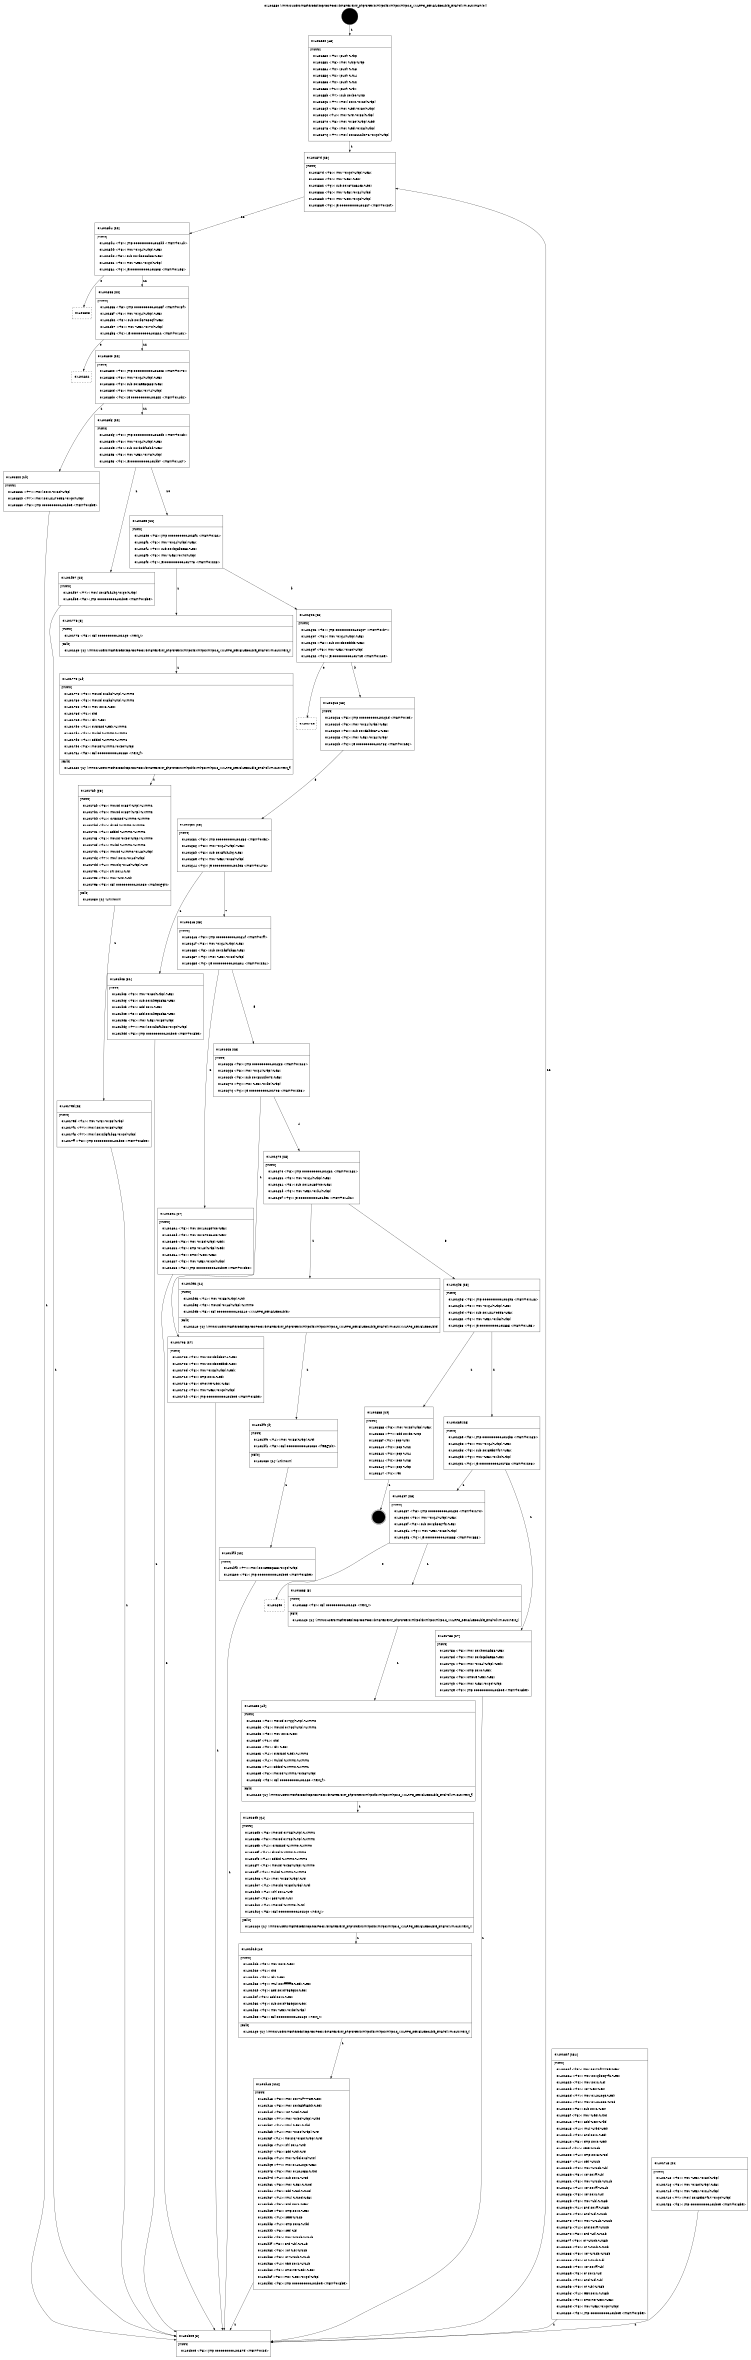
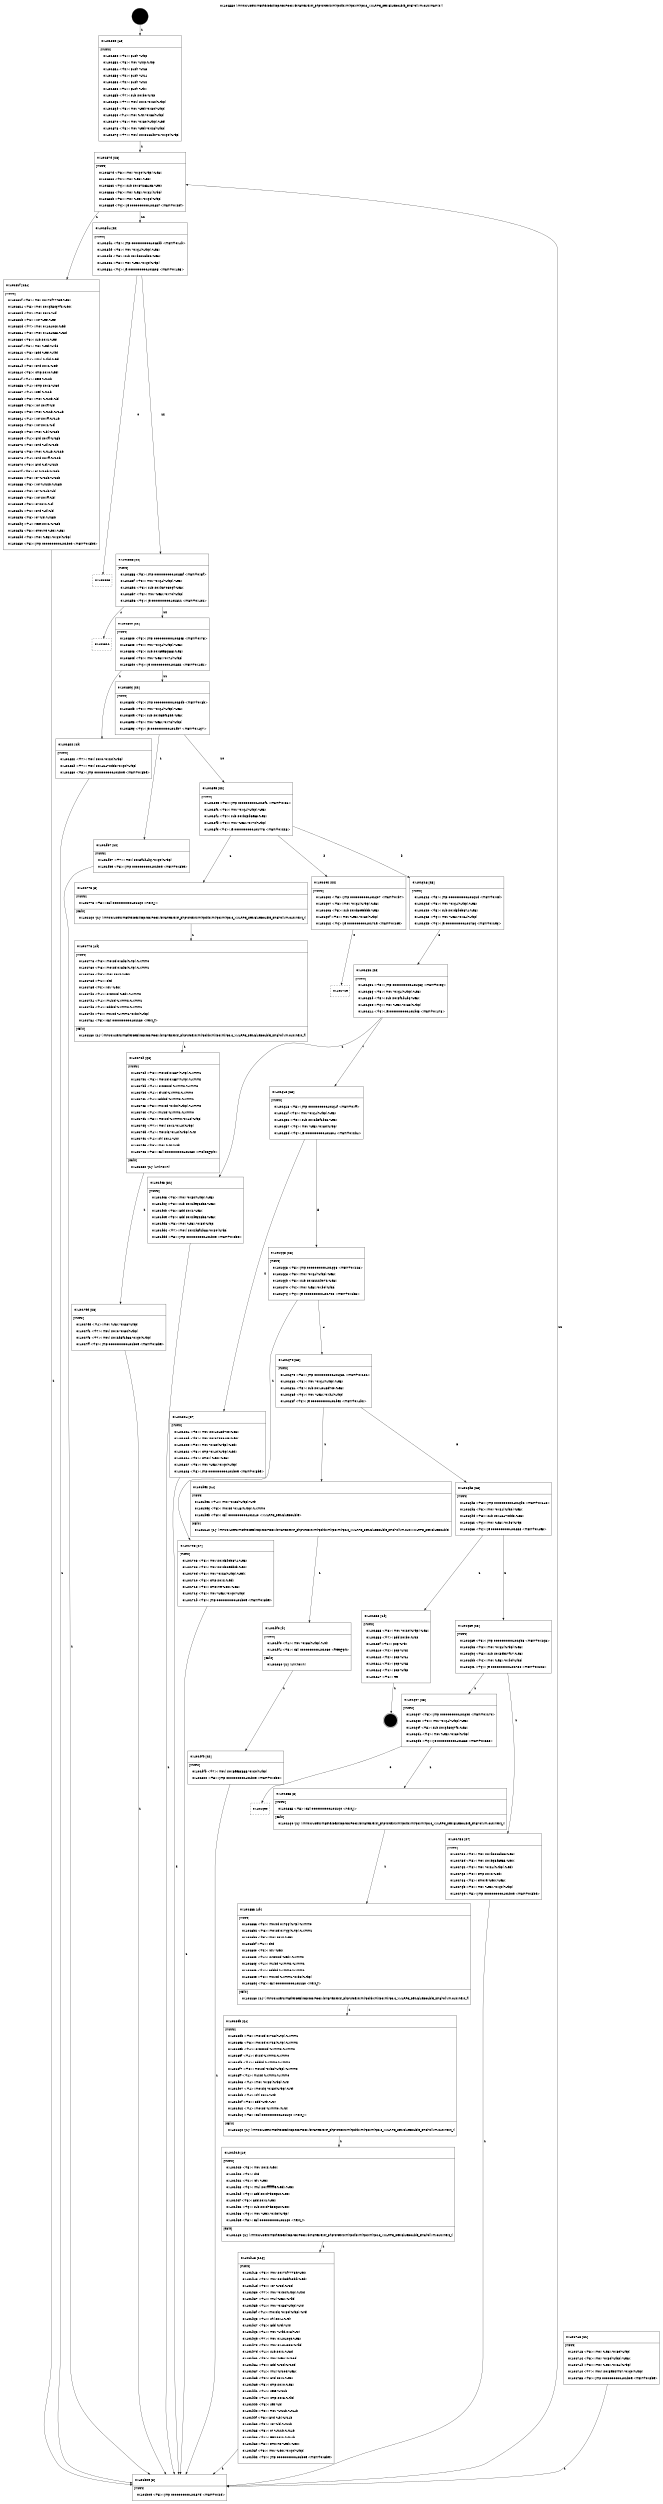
edge "0x40157d [23]" -> "0x40181f [134]": added, label "1"
edge "0x4015aa [22]" -> "0x401a11": label " 0" -> " 4"
edge "0x401602 [22]" -> "0x401618 [25]": now "0x4015ec [22]" -> "0x401618 [25]"
